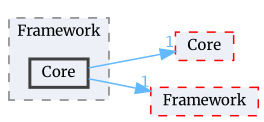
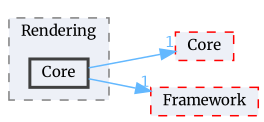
cluster "Framework": label "Framework" -> "Rendering"
